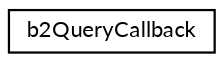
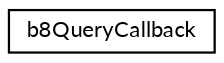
node "b2QueryCallback": label "b2QueryCallback" -> "b8QueryCallback"
